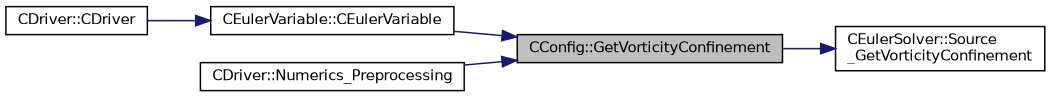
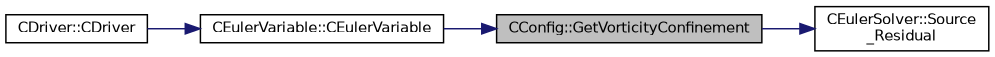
node "CEulerSolver::Source _GetVorticityConfinement": label "CEulerSolver::Source _GetVorticityConfinement" -> "CEulerSolver::Source _Residual"
node "CDriver::Numerics_Preprocessing": removed
